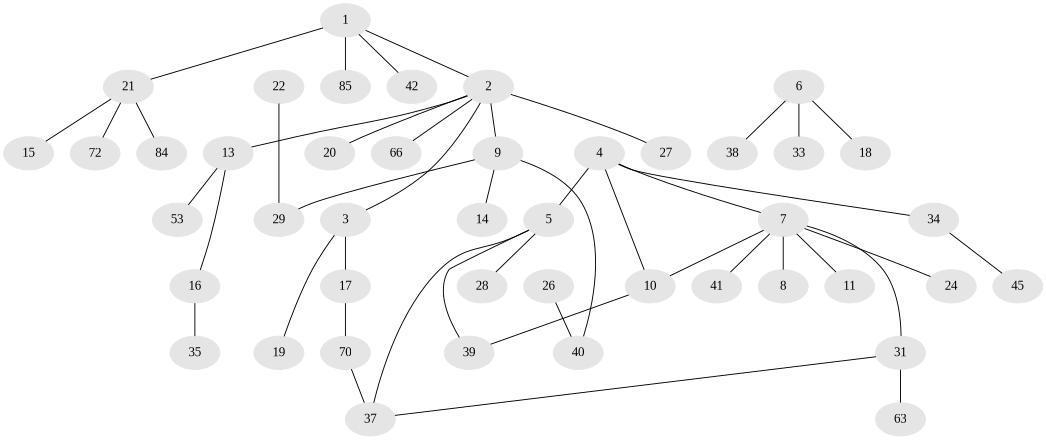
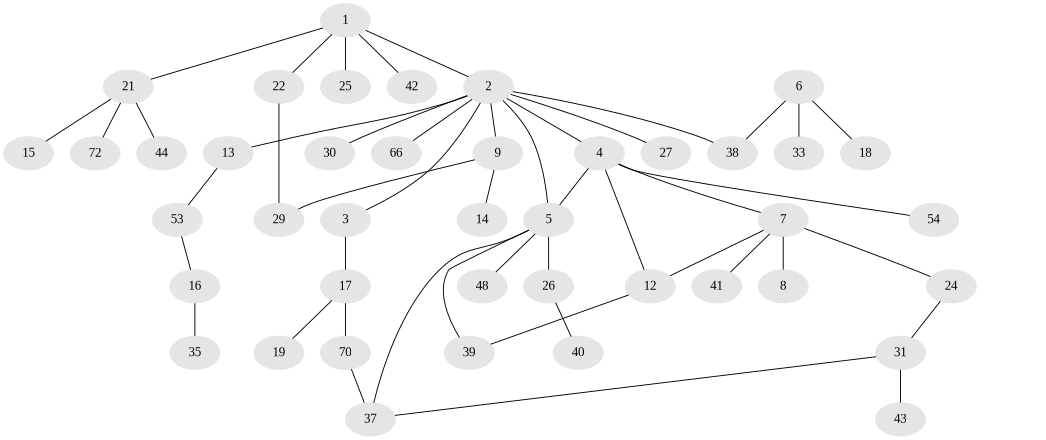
edge "1" -- "22": added
node "85": label "85" -> "25"
edge "2" -- "38": added
edge "2" -- "4": added
edge "2" -- "5": added
node "84": label "84" -> "44"
node "20": label "20" -> "30"
node "34": label "34" -> "54"
edge "13" -- "16": now "53" -- "16"
edge "9" -- "40": removed
edge "5" -- "26": added
edge "7" -- "31": now "24" -- "31"
edge "3" -- "19": now "17" -- "19"
node "28": label "28" -> "48"
node "10": label "10" -> "12"
node "11": removed
node "45": removed
node "63": label "63" -> "43"
